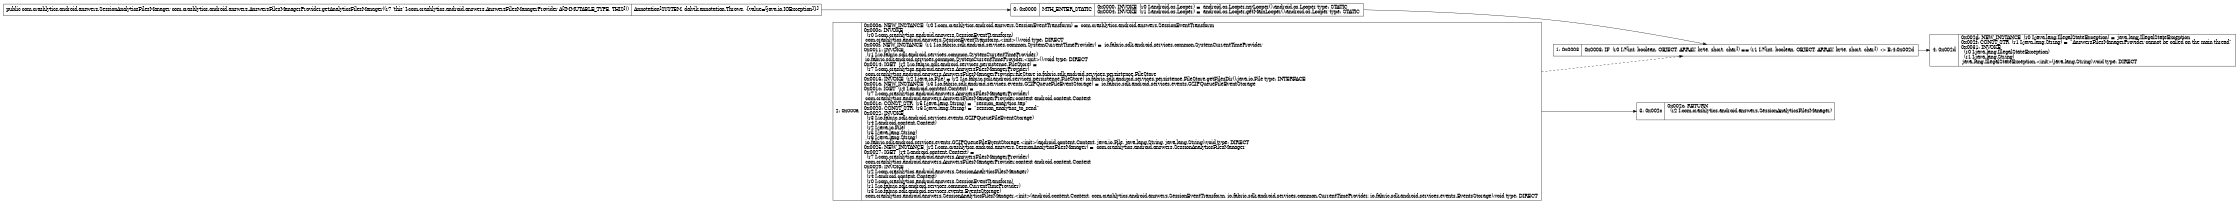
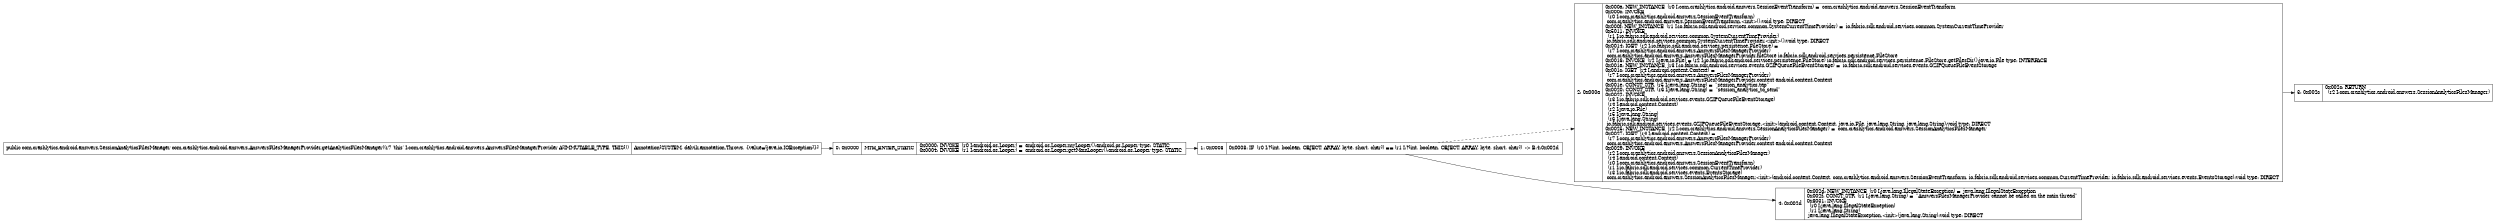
node "4: 0x002d": text "0x0031: INVOKE" -> "0x8031: INVOKE"
node "2: 0x000a": text "0x0011: INVOKE" -> "0x5011: INVOKE"
edge "2: 0x000a" -> "1: 0x0008": reversed
